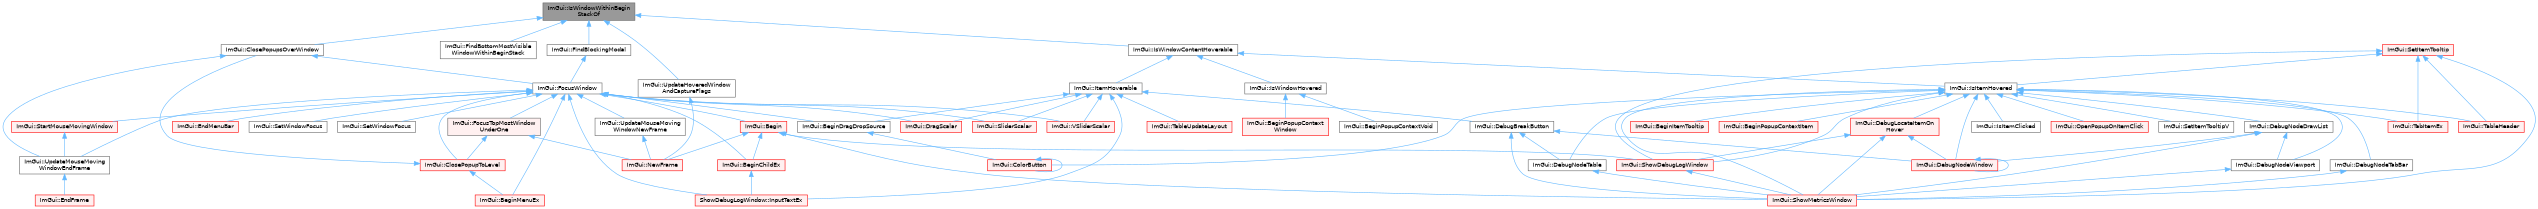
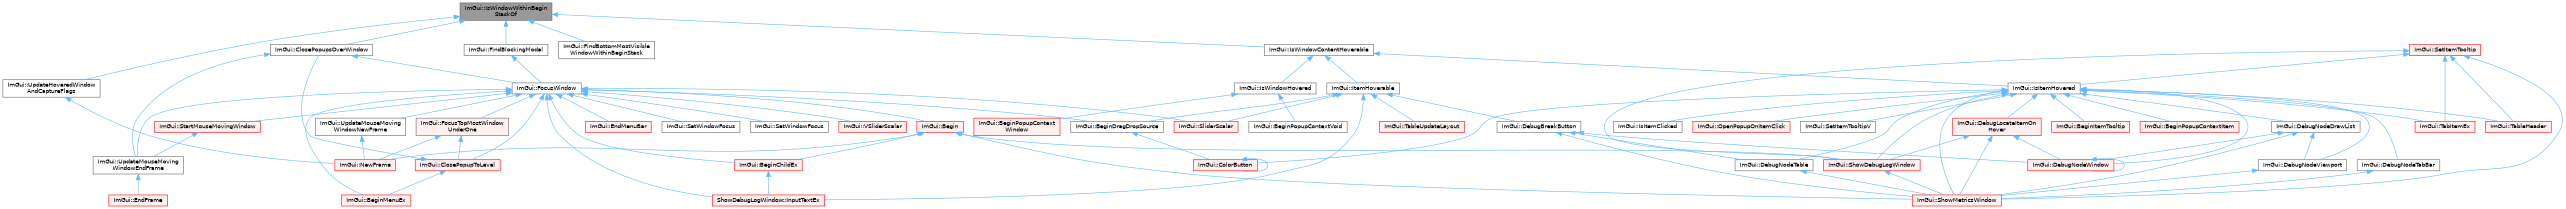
edge "ImGui::VSliderScalar" -> "ImGui::ItemHoverable": removed
node "ImGui::DragScalar": removed
